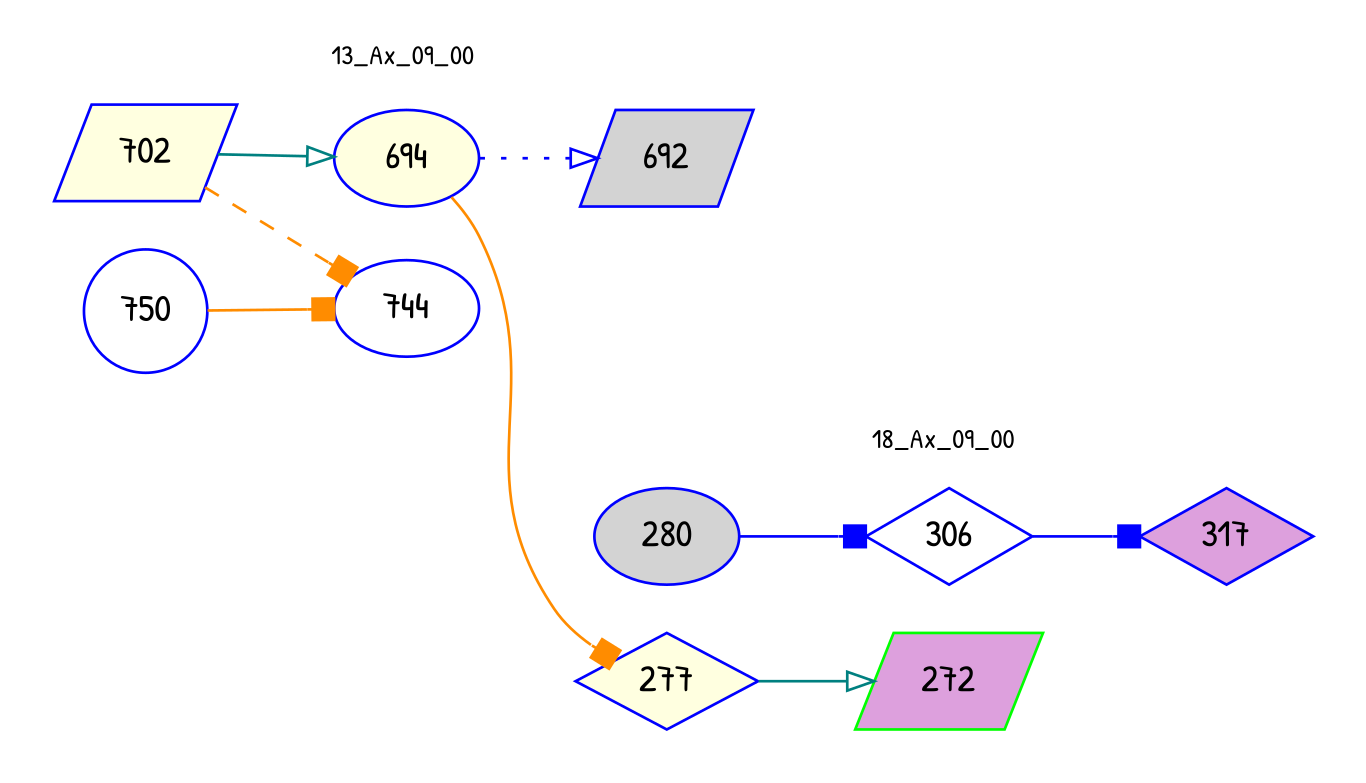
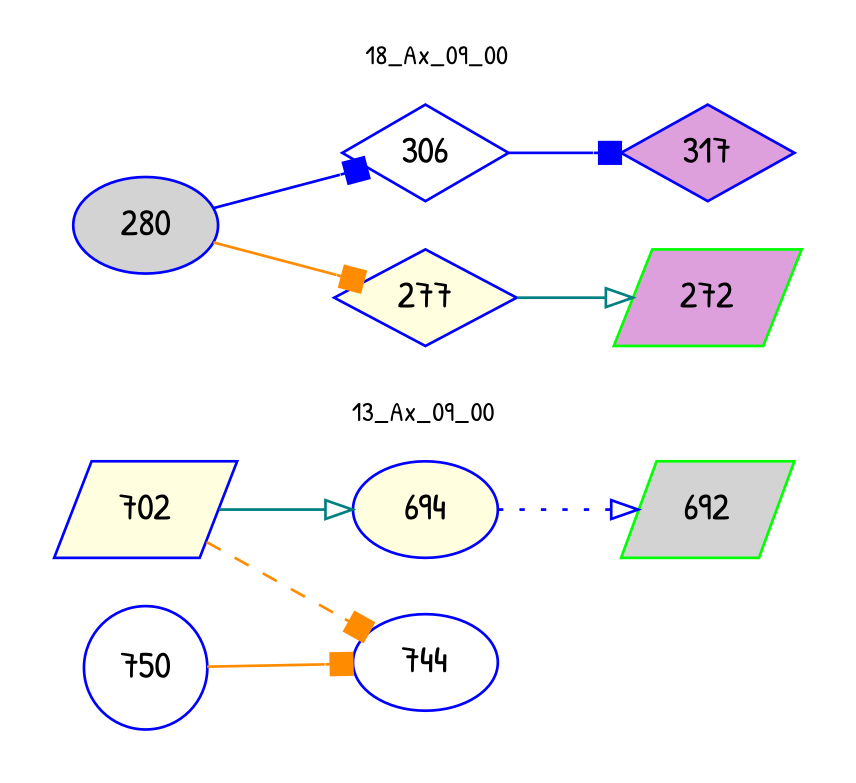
node "692": color blue -> green
edge "694" -> "277": now "280" -> "277"
